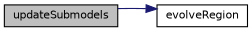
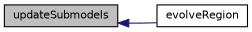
edge "updateSubmodels" -> "evolveRegion": reversed
